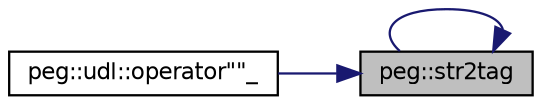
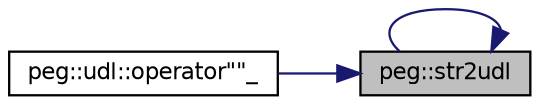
node "peg::str2tag": label "peg::str2tag" -> "peg::str2udl"
